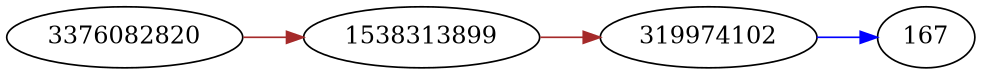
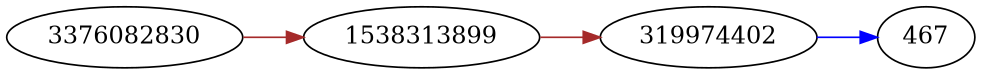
node "3376082820": label "3376082820" -> "3376082830"
node "319974102": label "319974102" -> "319974402"
node "167": label "167" -> "467"
